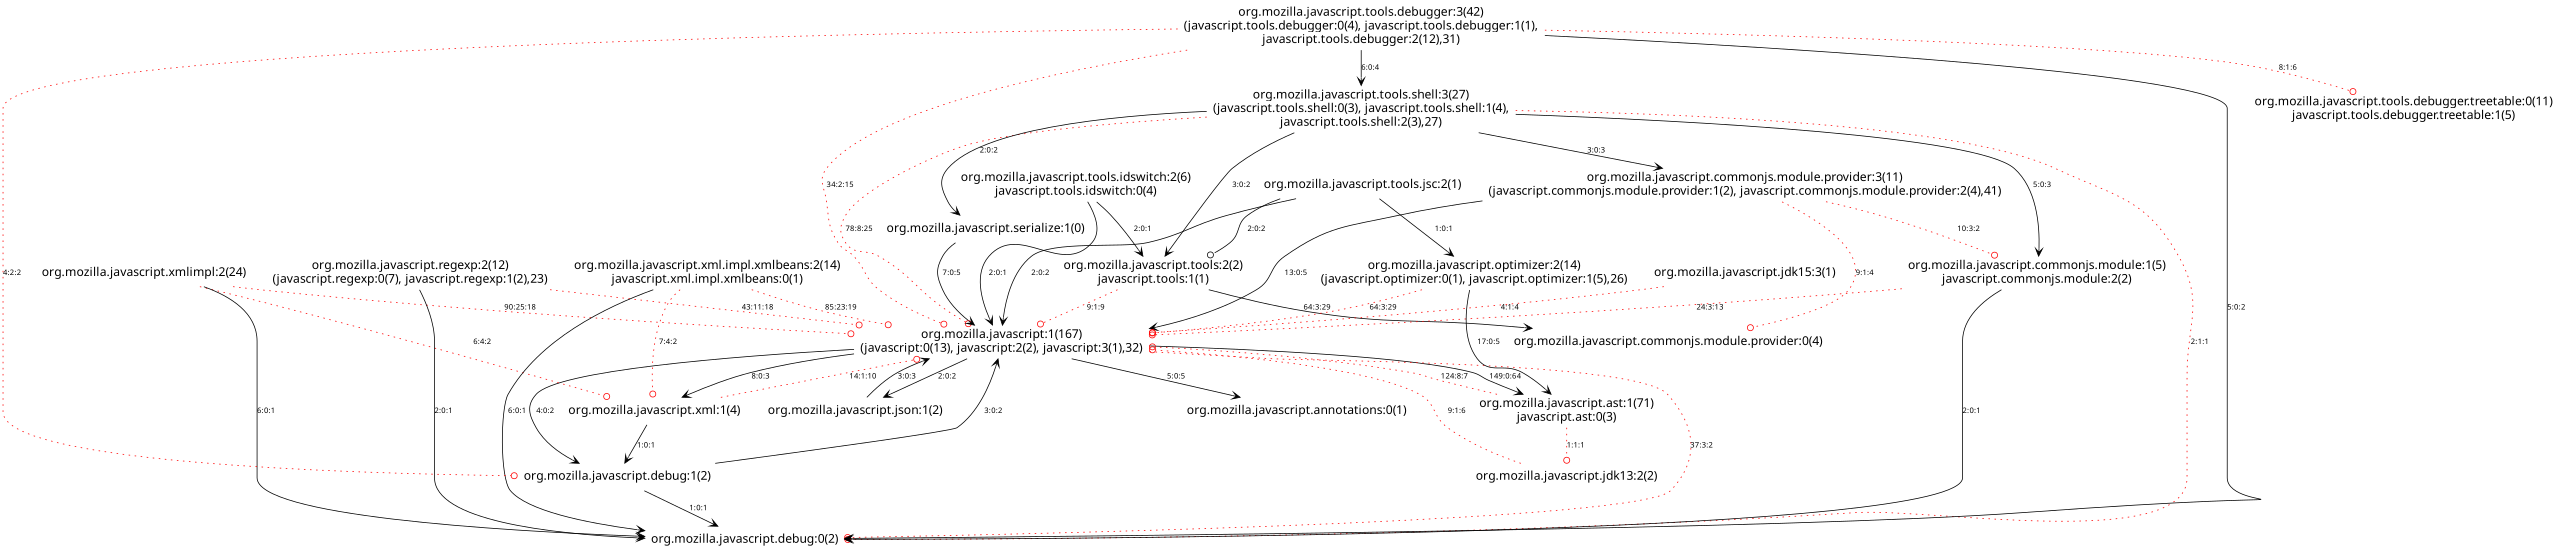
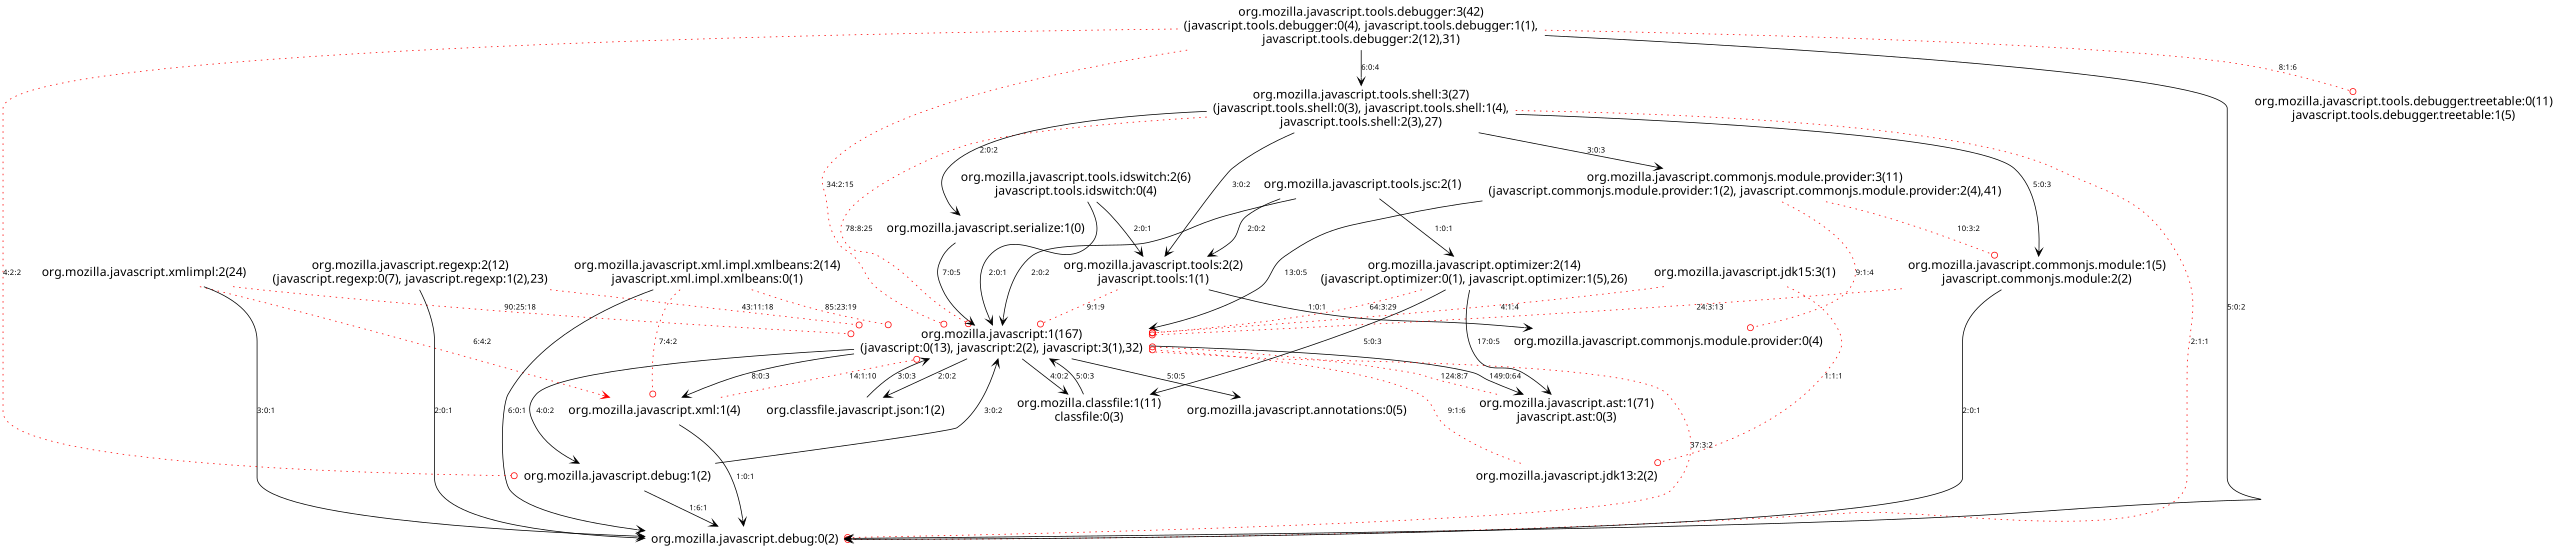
edge "org.mozilla.javascript.tools.jsc:2(1)" -> "org.mozilla.javascript.tools:2(2) javascript.tools:1(1)": arrowhead odot -> vee
edge "org.mozilla.javascript.tools:2(2) javascript.tools:1(1)" -> "org.mozilla.javascript.commonjs.module.provider:0(4)": label "64:3:29" -> "1:0:1"
edge "org.mozilla.javascript.xmlimpl:2(24)" -> "org.mozilla.javascript.xml:1(4)": arrowhead odot -> vee
edge "org.mozilla.javascript.xmlimpl:2(24)" -> "org.mozilla.javascript.debug:0(2)": label "6:0:1" -> "3:0:1"
node "org.mozilla.javascript.json:1(2)": label "org.mozilla.javascript.json:1(2)" -> "org.classfile.javascript.json:1(2)"
node "org.mozilla.classfile:1(11) classfile:0(3)": added
node "org.mozilla.javascript.annotations:0(1)": label "org.mozilla.javascript.annotations:0(1)" -> "org.mozilla.javascript.annotations:0(5)"
edge "org.mozilla.javascript.xml:1(4)" -> "org.mozilla.javascript.debug:1(2)": now "org.mozilla.javascript.xml:1(4)" -> "org.mozilla.javascript.debug:0(2)"
edge "org.mozilla.javascript.ast:1(71) javascript.ast:0(3)" -> "org.mozilla.javascript.jdk13:2(2)": now "org.mozilla.javascript.jdk15:3(1)" -> "org.mozilla.javascript.jdk13:2(2)"
edge "org.mozilla.javascript.debug:1(2)" -> "org.mozilla.javascript.debug:0(2)": label "1:0:1" -> "1:6:1"
